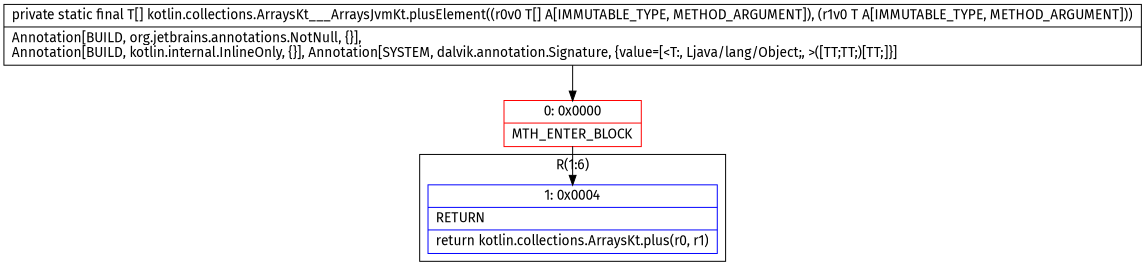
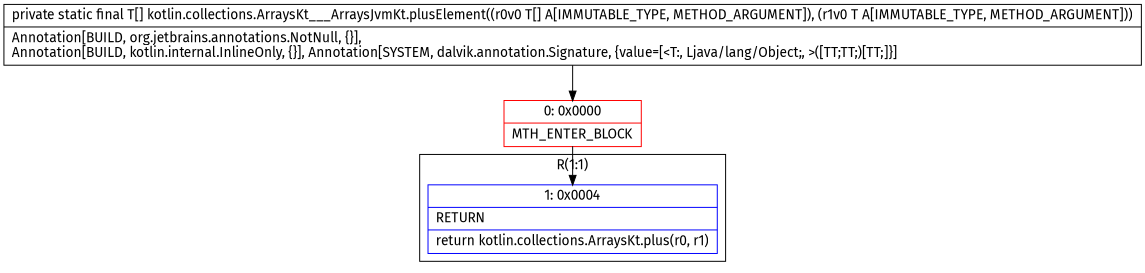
cluster "R(1:6)": label "R(1:6)" -> "R(1:1)"
